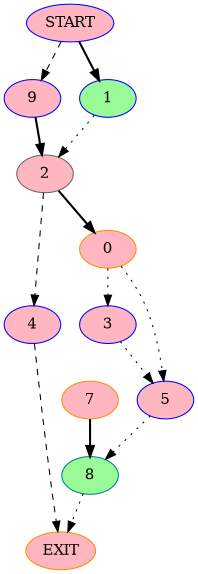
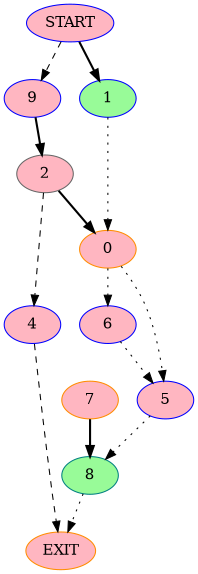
edge "1" -> "2": now "1" -> "0"
node "3": label "3" -> "6"
